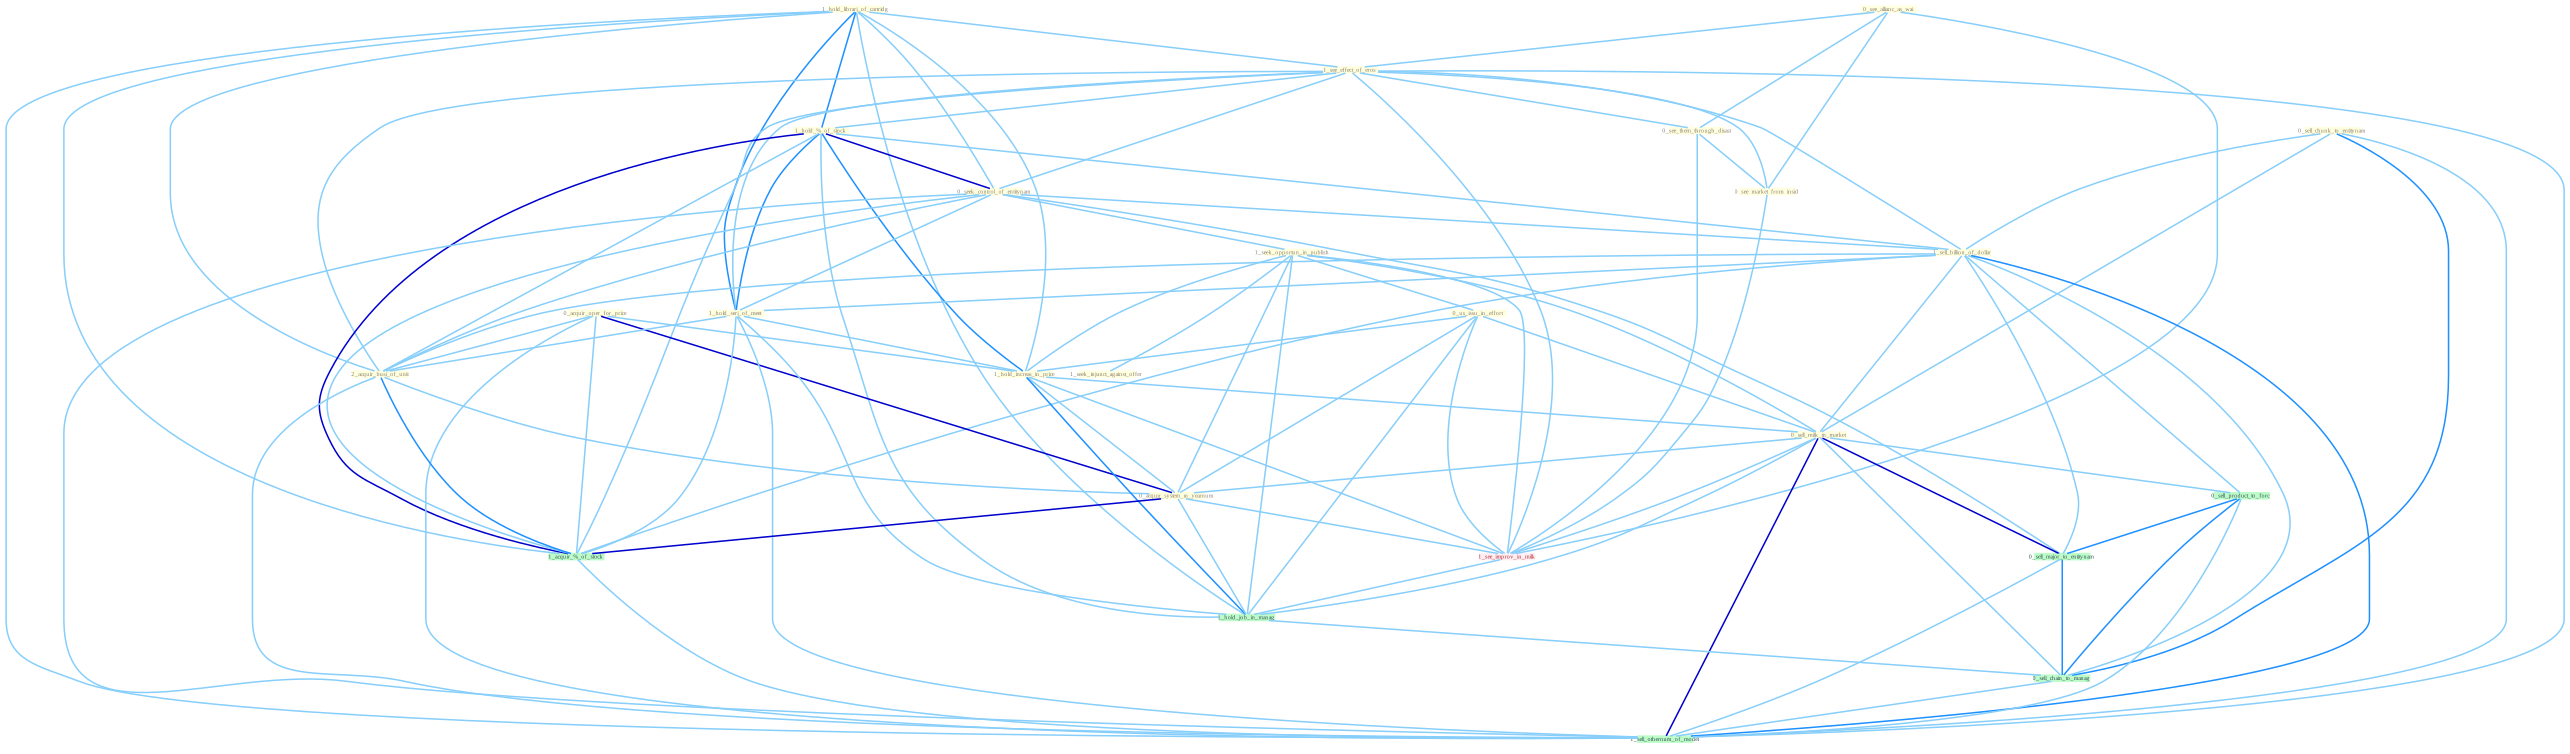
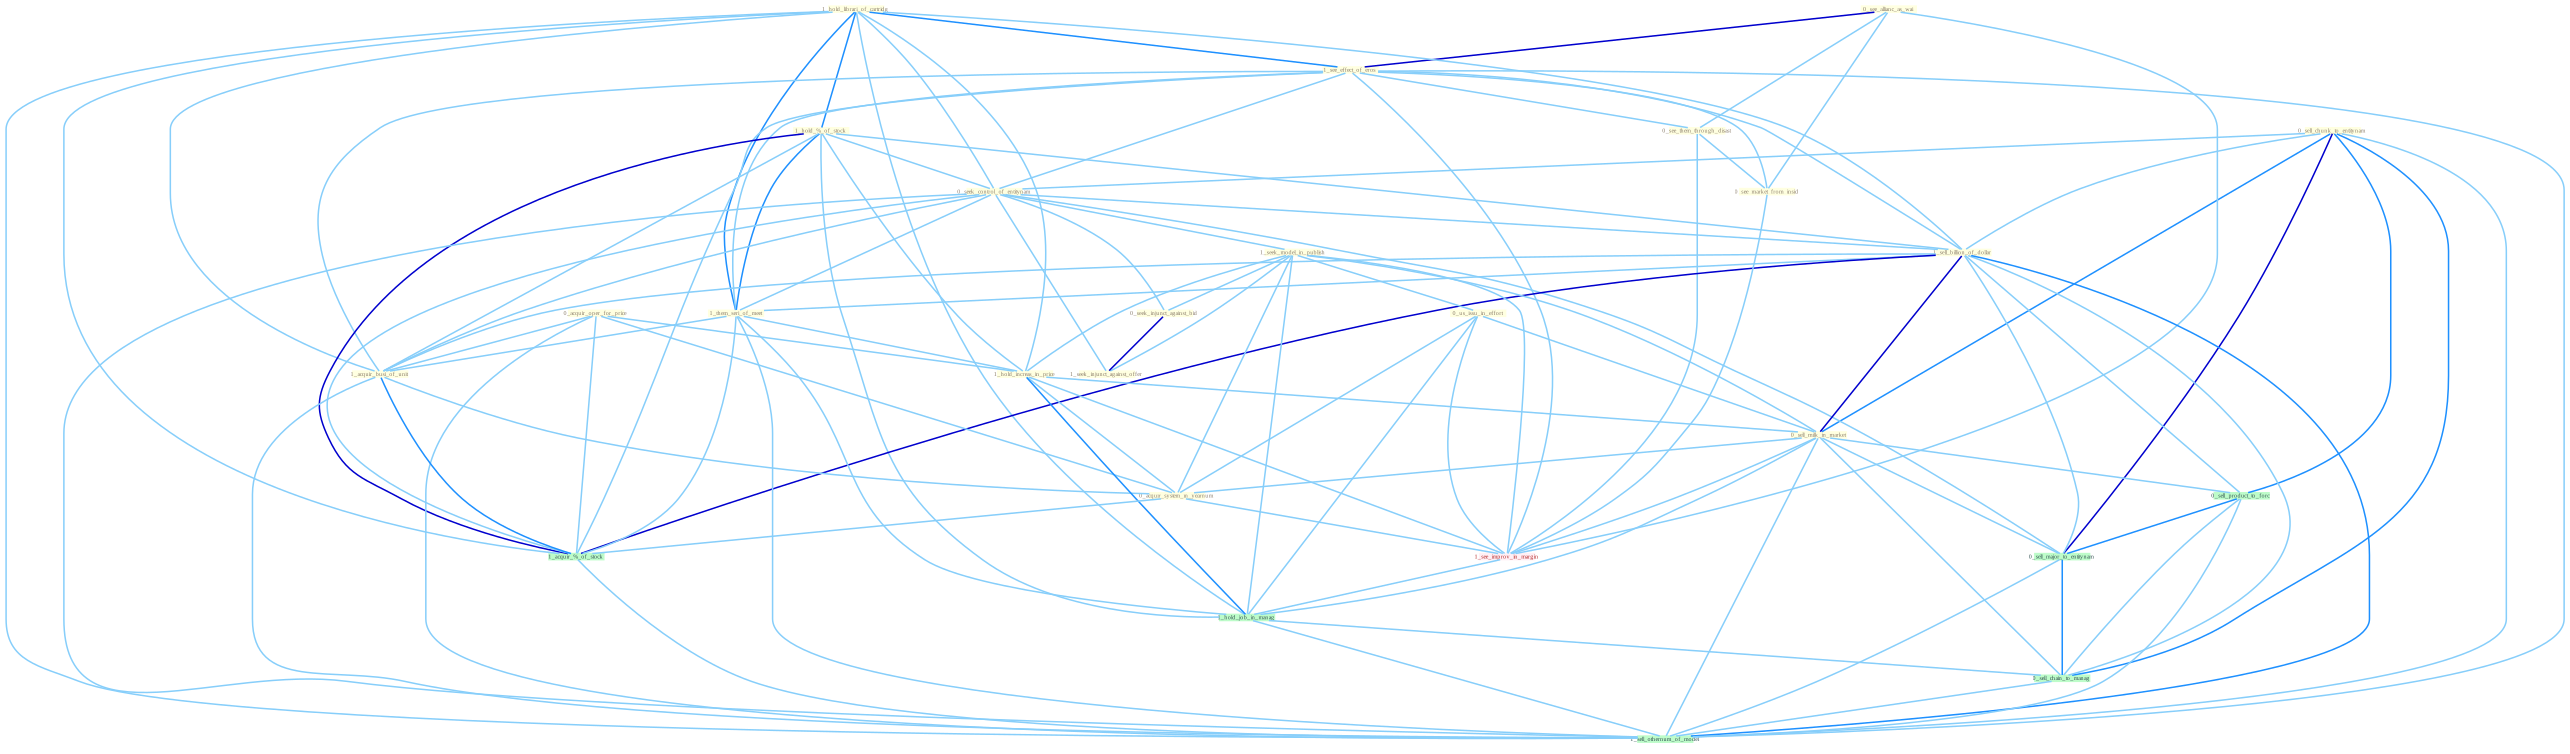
edge "1_hold_librari_of_cartridg" -- "1_see_effect_of_eros": color #87cefa -> #1e90ff
edge "0_see_allianc_as_wai" -- "1_see_effect_of_eros": color #87cefa -> #0000cd
edge "1_hold_librari_of_cartridg" -- "1_sell_billion_of_dollar": added
edge "1_see_effect_of_eros" -- "1_hold_%_of_stock": removed
edge "1_hold_%_of_stock" -- "0_seek_control_of_entitynam": color #0000cd -> #87cefa
edge "0_sell_chunk_to_entitynam" -- "0_seek_control_of_entitynam": added
node "1_seek_opportun_in_publish": label "1_seek_opportun_in_publish" -> "1_seek_model_in_publish"
edge "1_hold_%_of_stock" -- "1_hold_increas_in_price": color #1e90ff -> #87cefa
edge "0_sell_chunk_to_entitynam" -- "0_sell_milk_in_market": color #87cefa -> #1e90ff
edge "0_seek_control_of_entitynam" -- "1_seek_injunct_against_offer": added
node "1_hold_seri_of_meet": label "1_hold_seri_of_meet" -> "1_them_seri_of_meet"
node "0_seek_injunct_against_bid": added
edge "1_sell_billion_of_dollar" -- "0_sell_milk_in_market": color #87cefa -> #0000cd
edge "0_sell_chunk_to_entitynam" -- "0_sell_product_to_forc": added
edge "0_us_issu_in_effort" -- "1_hold_increas_in_price": removed
edge "1_sell_billion_of_dollar" -- "1_acquir_%_of_stock": color #87cefa -> #0000cd
edge "0_sell_chunk_to_entitynam" -- "0_sell_major_to_entitynam": added
node "2_acquir_busi_of_unit": label "2_acquir_busi_of_unit" -> "1_acquir_busi_of_unit"
edge "0_acquir_oper_for_price" -- "0_acquir_system_in_yearnum": color #0000cd -> #87cefa
edge "0_sell_milk_in_market" -- "0_sell_major_to_entitynam": color #0000cd -> #87cefa
edge "0_acquir_system_in_yearnum" -- "1_acquir_%_of_stock": color #0000cd -> #87cefa
edge "0_acquir_system_in_yearnum" -- "1_hold_job_in_manag": now "1_sell_othernum_of_model" -- "1_hold_job_in_manag"
node "1_see_improv_in_milk": label "1_see_improv_in_milk" -> "1_see_improv_in_margin"
edge "0_sell_product_to_forc" -- "0_sell_chain_to_manag": color #1e90ff -> #87cefa
edge "0_sell_milk_in_market" -- "1_sell_othernum_of_model": color #0000cd -> #87cefa
